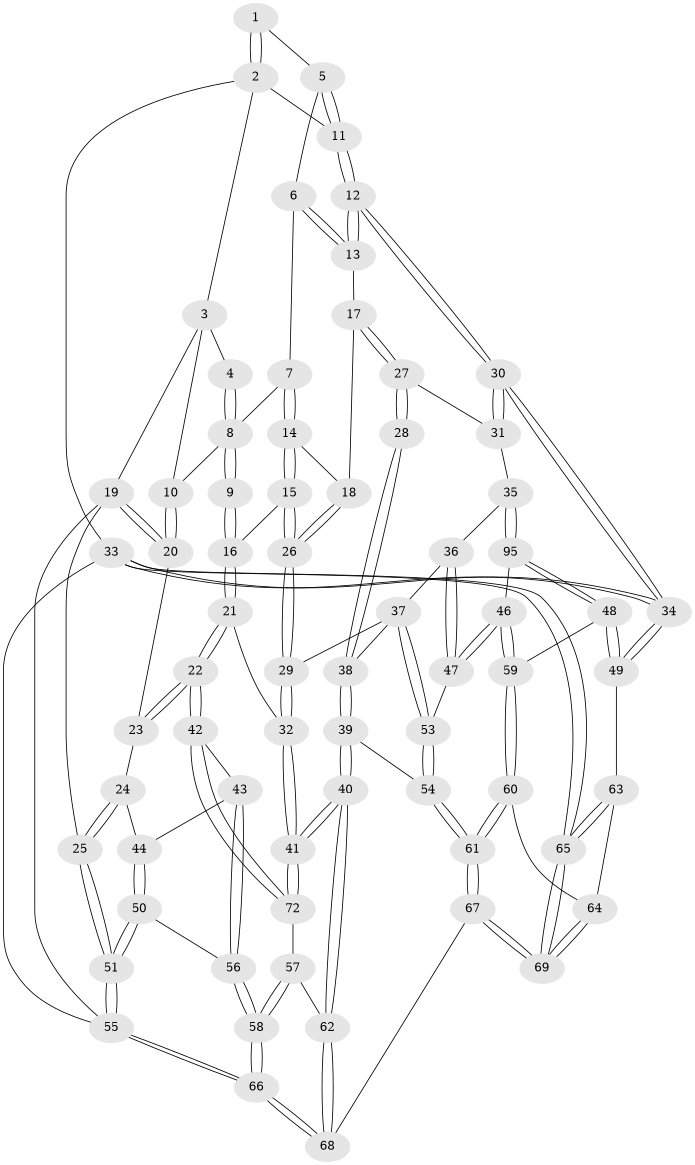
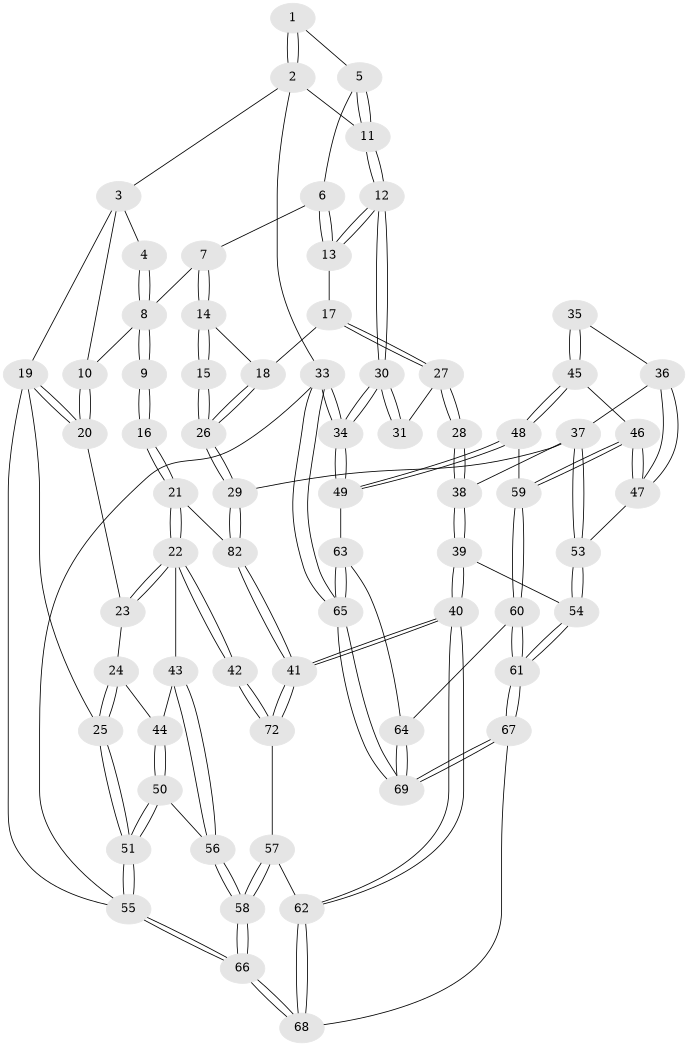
edge "31" -- "35": removed
edge "15" -- "16": removed
node "95": label "95" -> "45"
node "32": label "32" -> "82"
edge "42" -- "43": now "22" -- "43"
